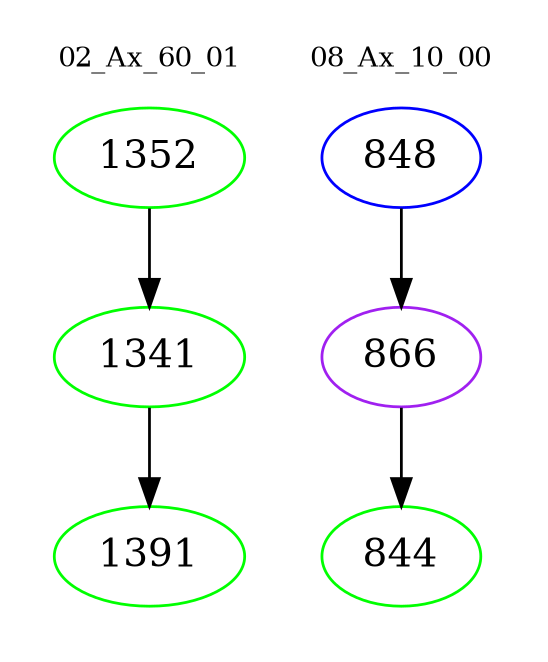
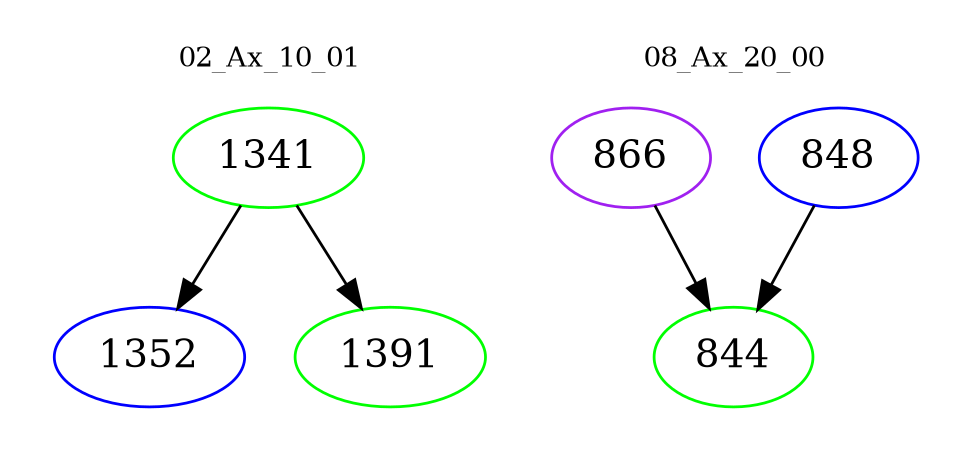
cluster "02_Ax_60_01": label "02_Ax_60_01" -> "02_Ax_10_01"
cluster "08_Ax_10_00": label "08_Ax_10_00" -> "08_Ax_20_00"
node "1352": color green -> blue
edge "1352" -> "1341": reversed
edge "848" -> "866": now "848" -> "844"
